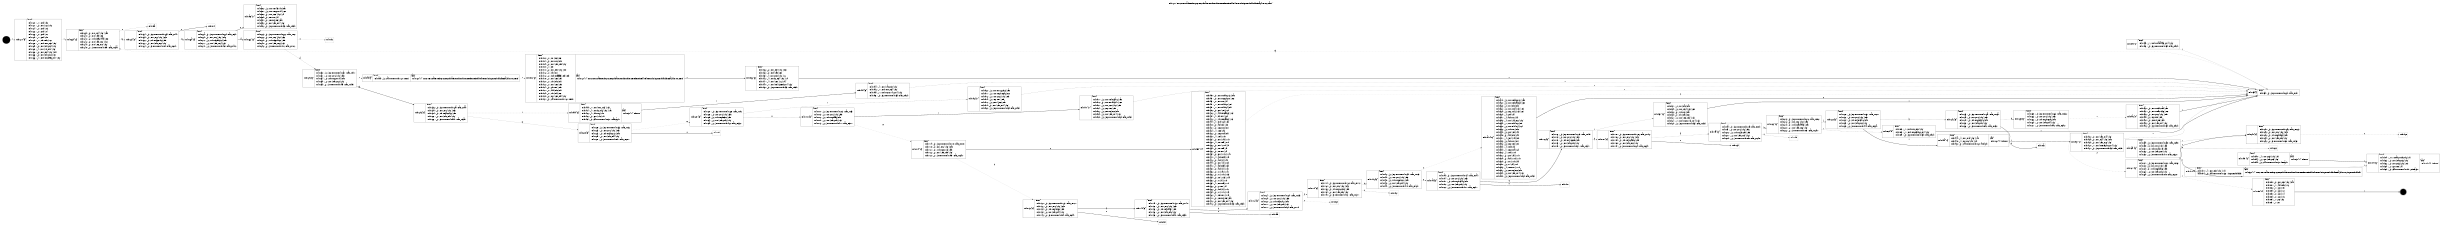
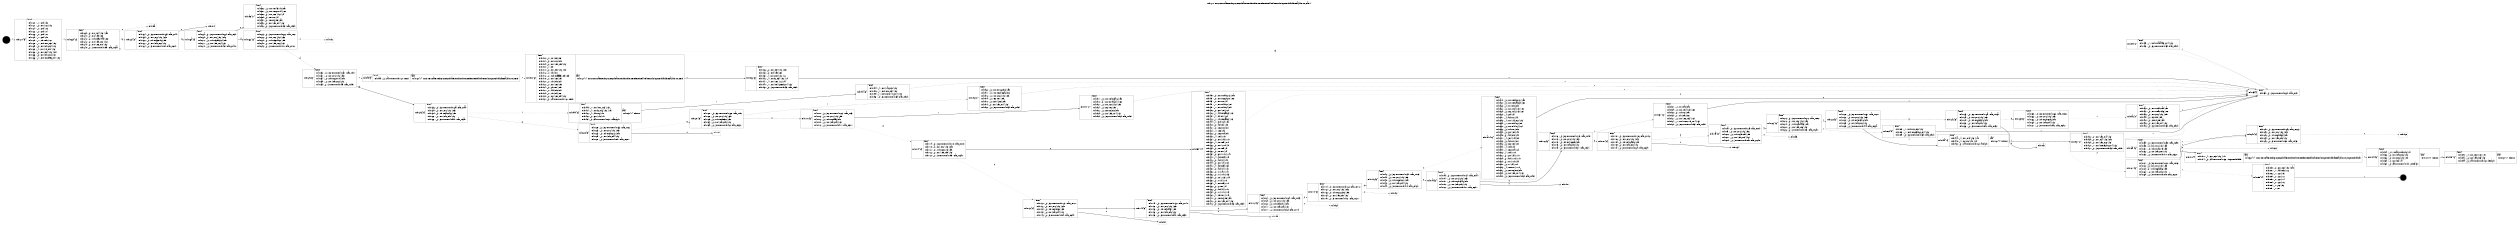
edge "0x401b90 [15]" -> "0x401b79 [23]": reversed
